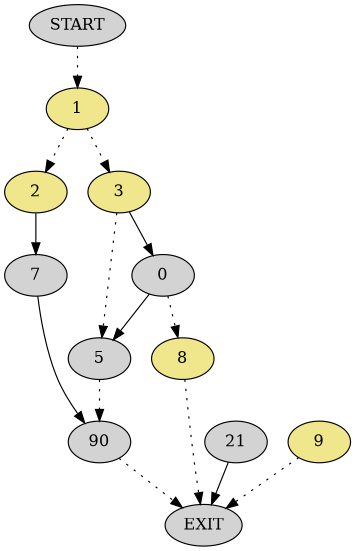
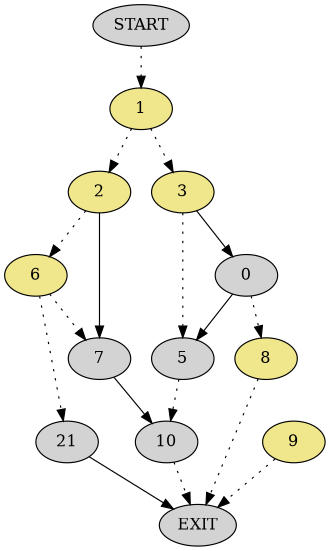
node "6": added
node "90": label "90" -> "10"
